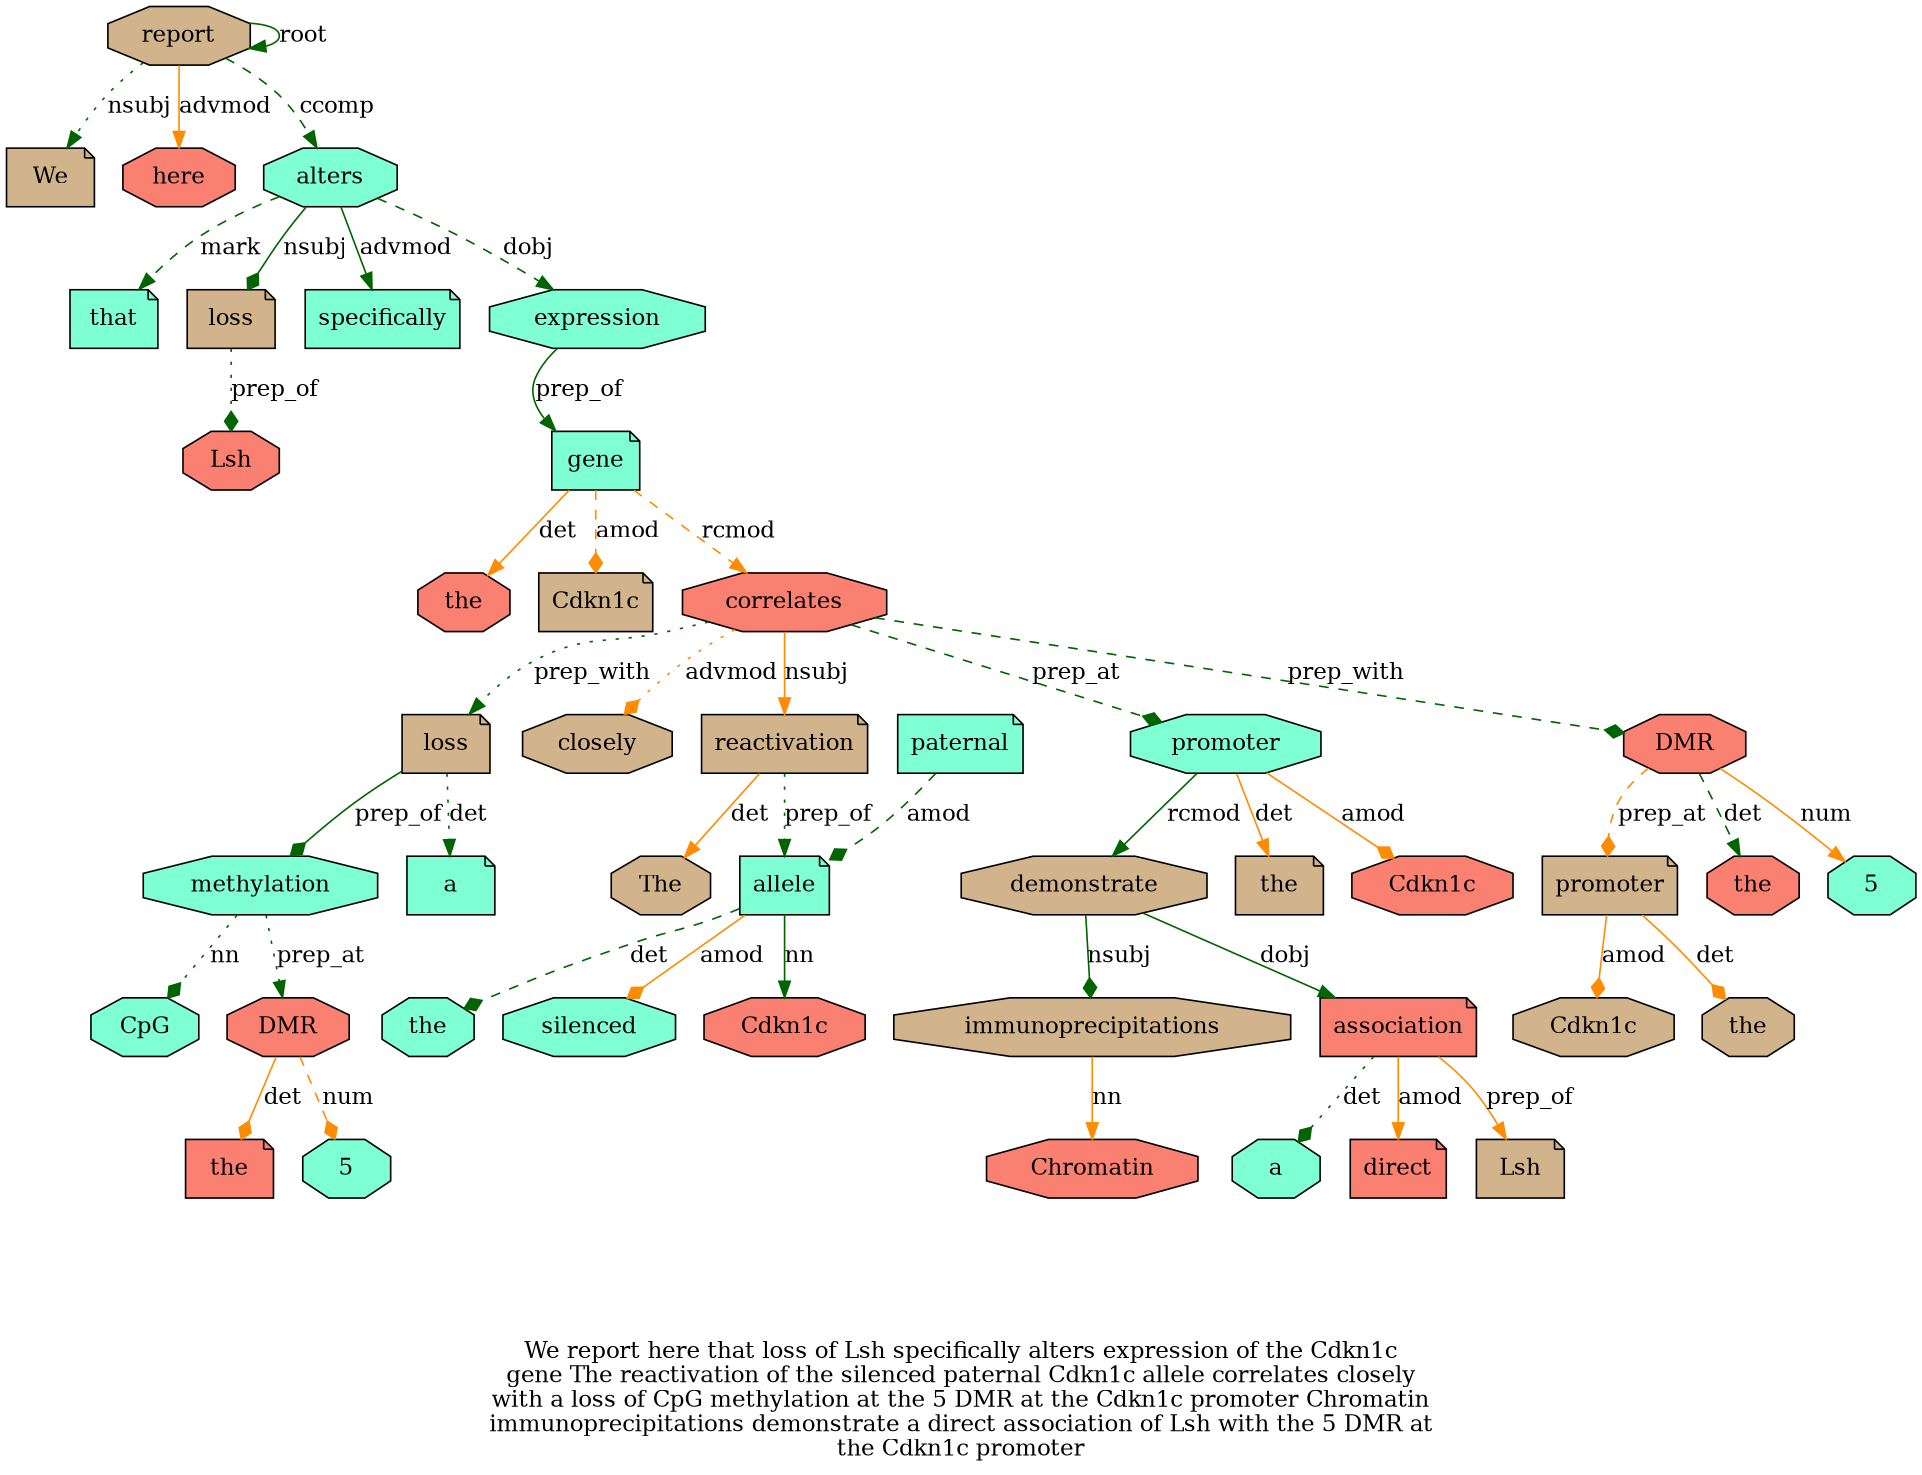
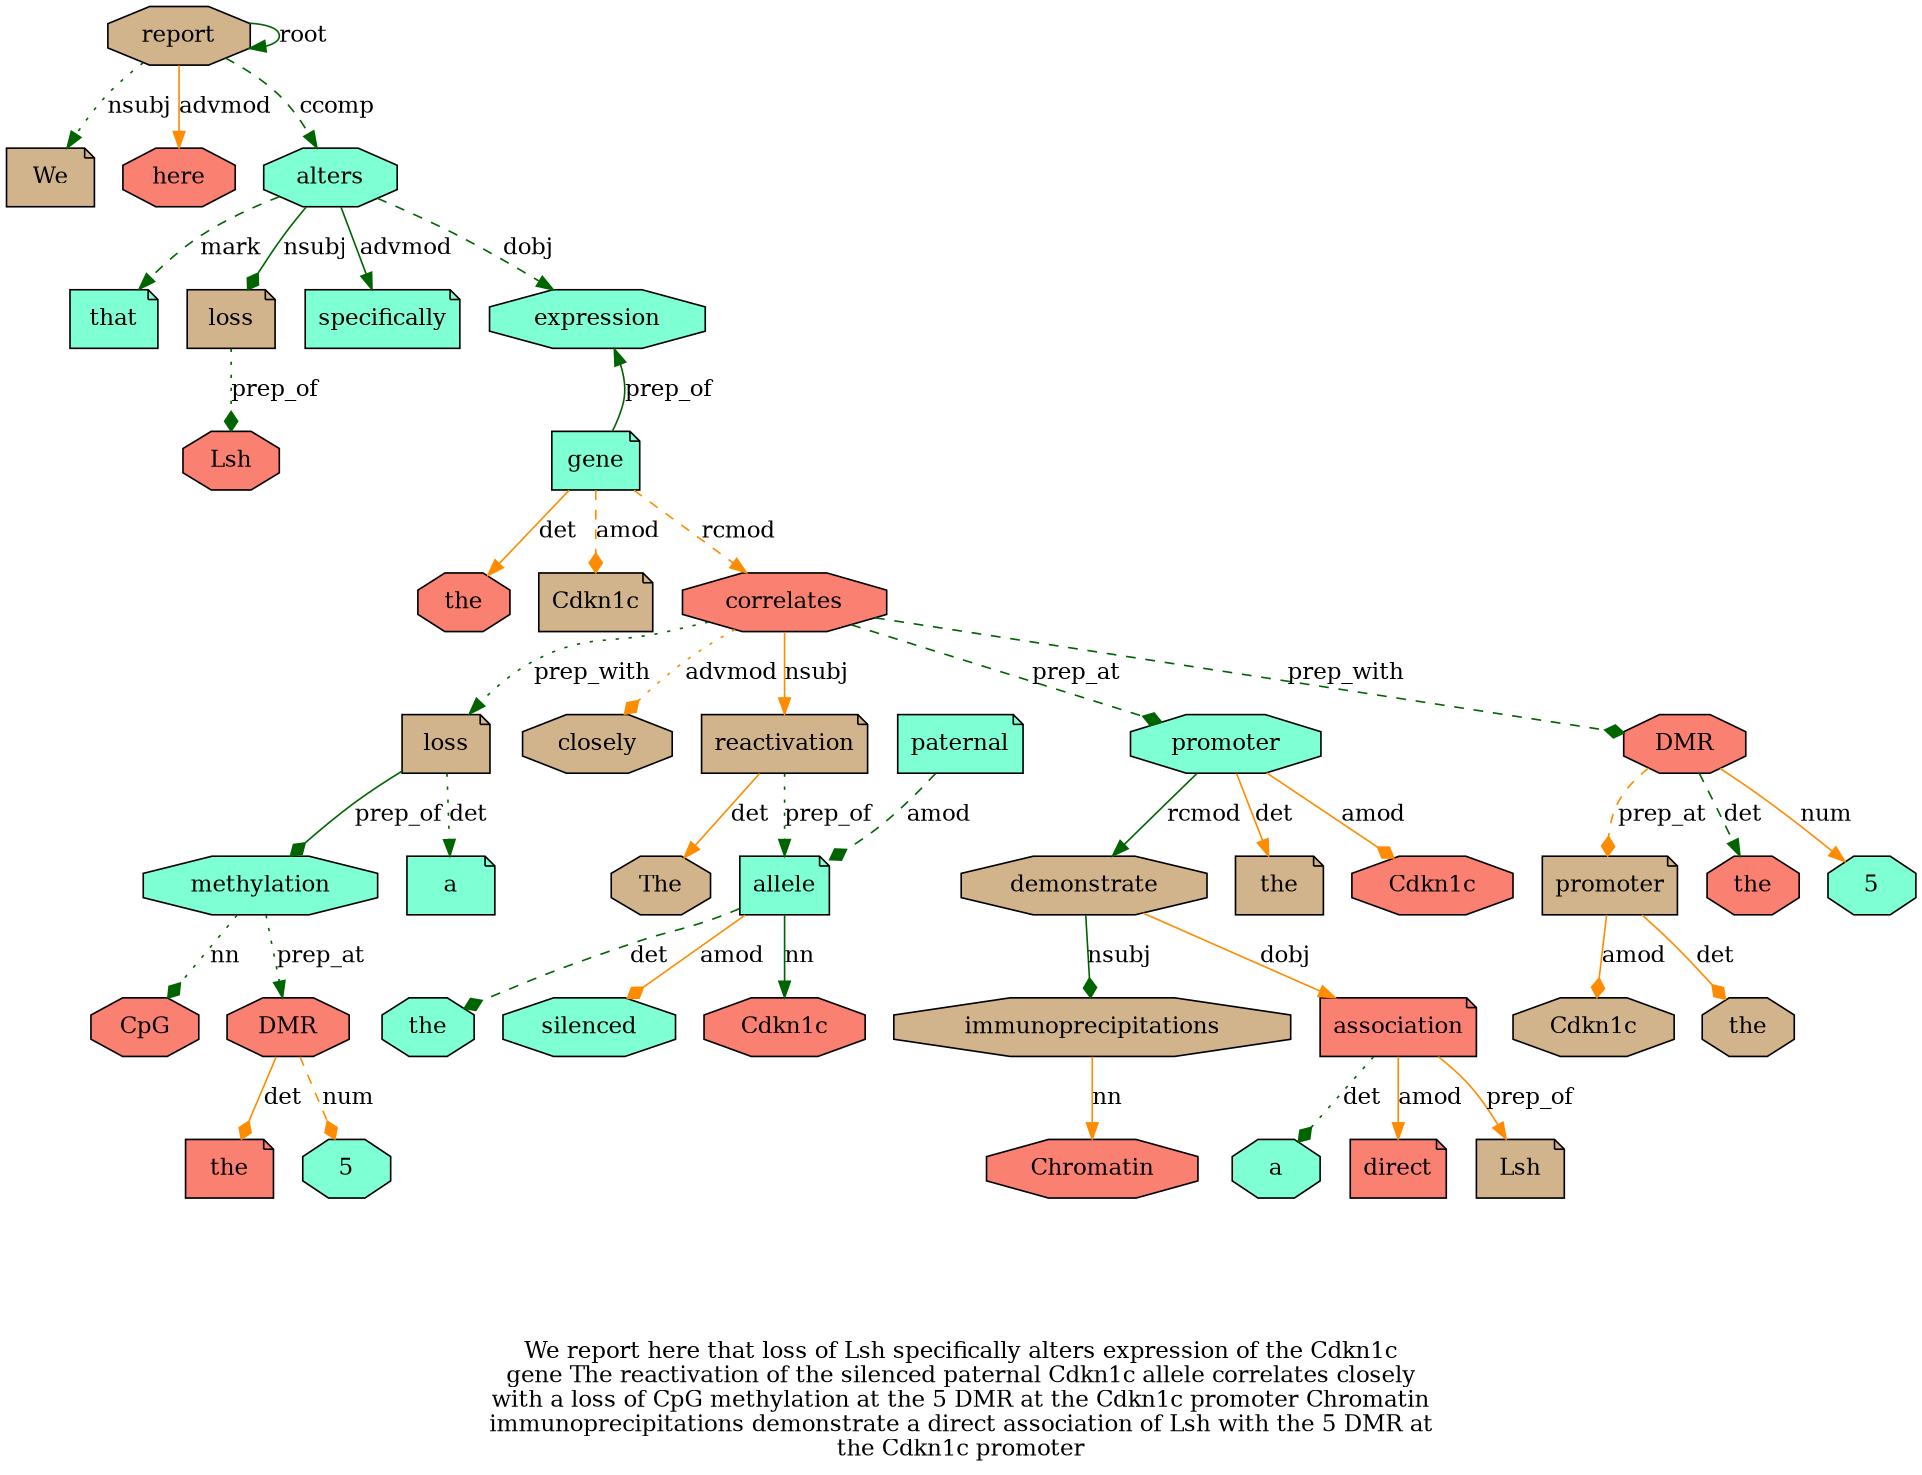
edge "expression" -> "gene": reversed
edge "demonstrate" -> "association": color darkgreen -> darkorange
node "CpG": fillcolor aquamarine -> salmon
